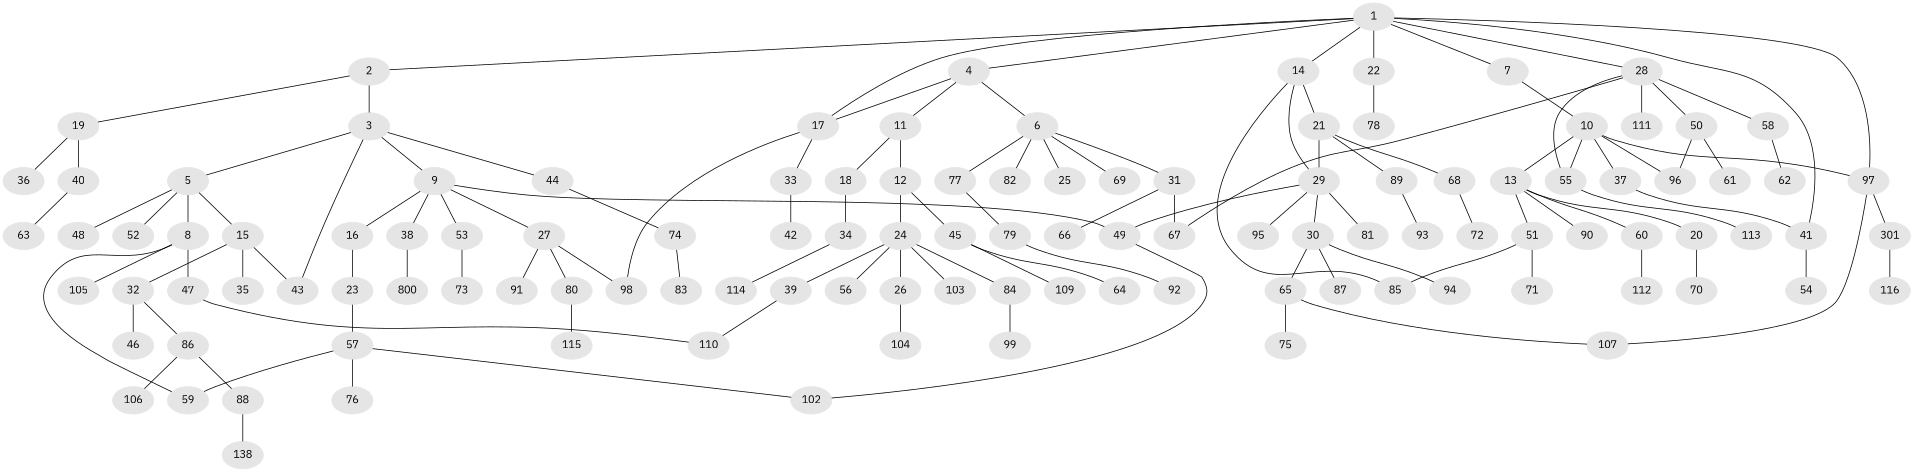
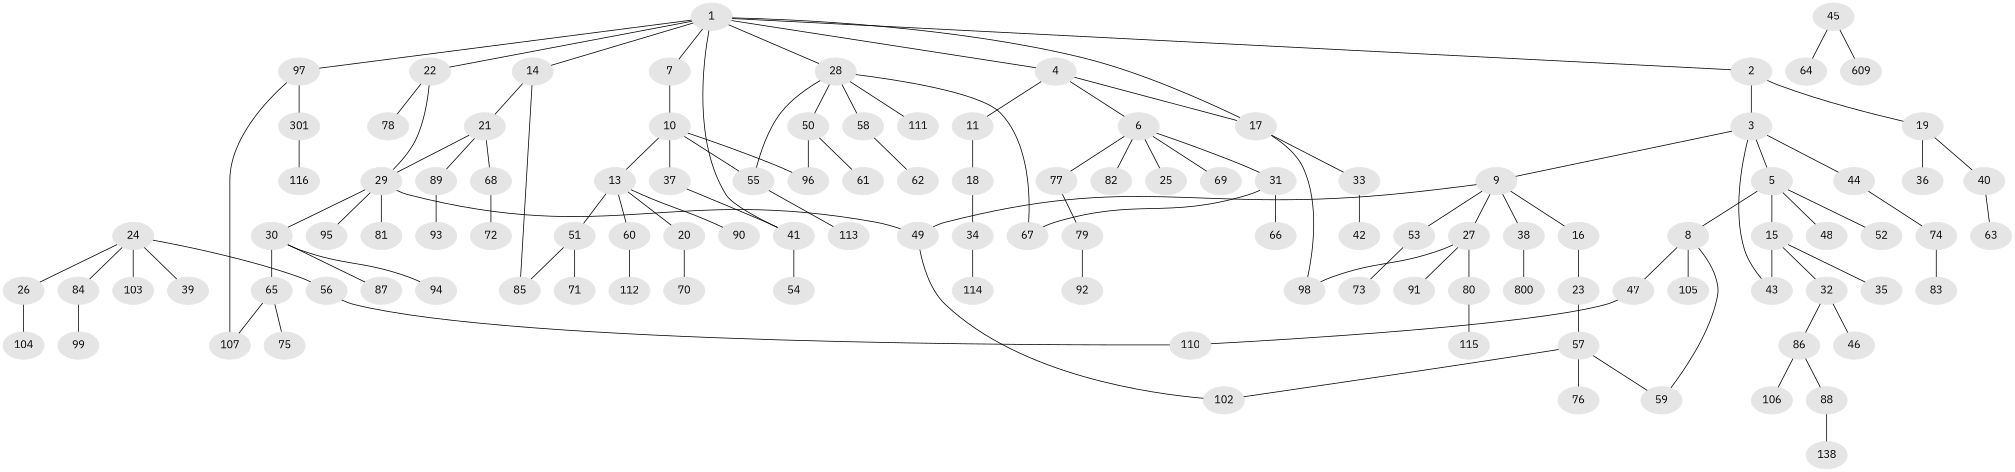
edge "14" -- "29": now "22" -- "29"
edge "10" -- "97": removed
node "12": removed
node "109": label "109" -> "609"
edge "39" -- "110": now "56" -- "110"
